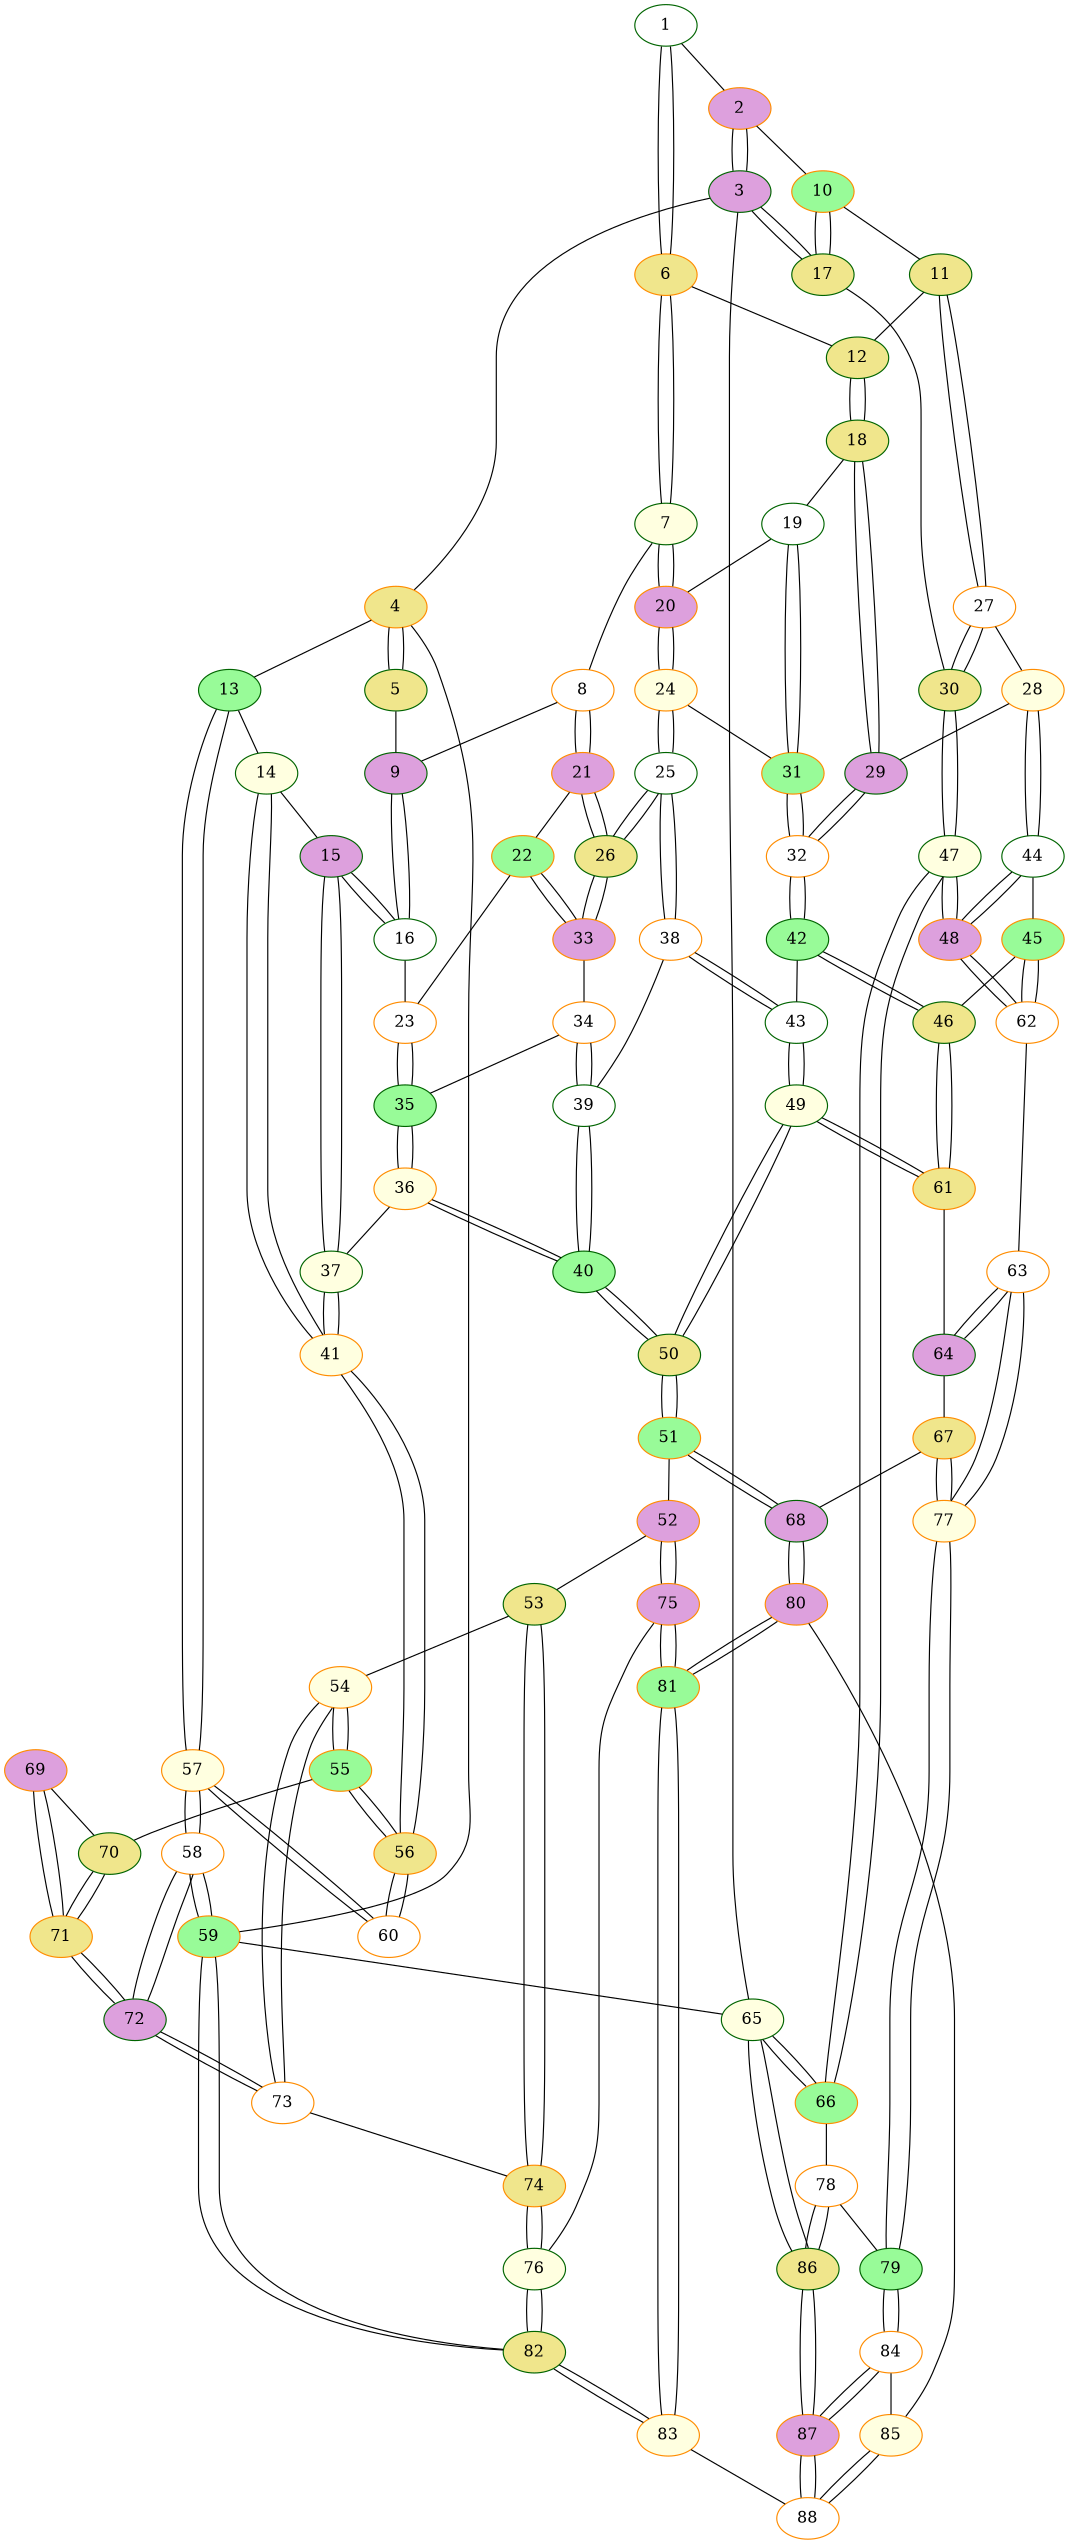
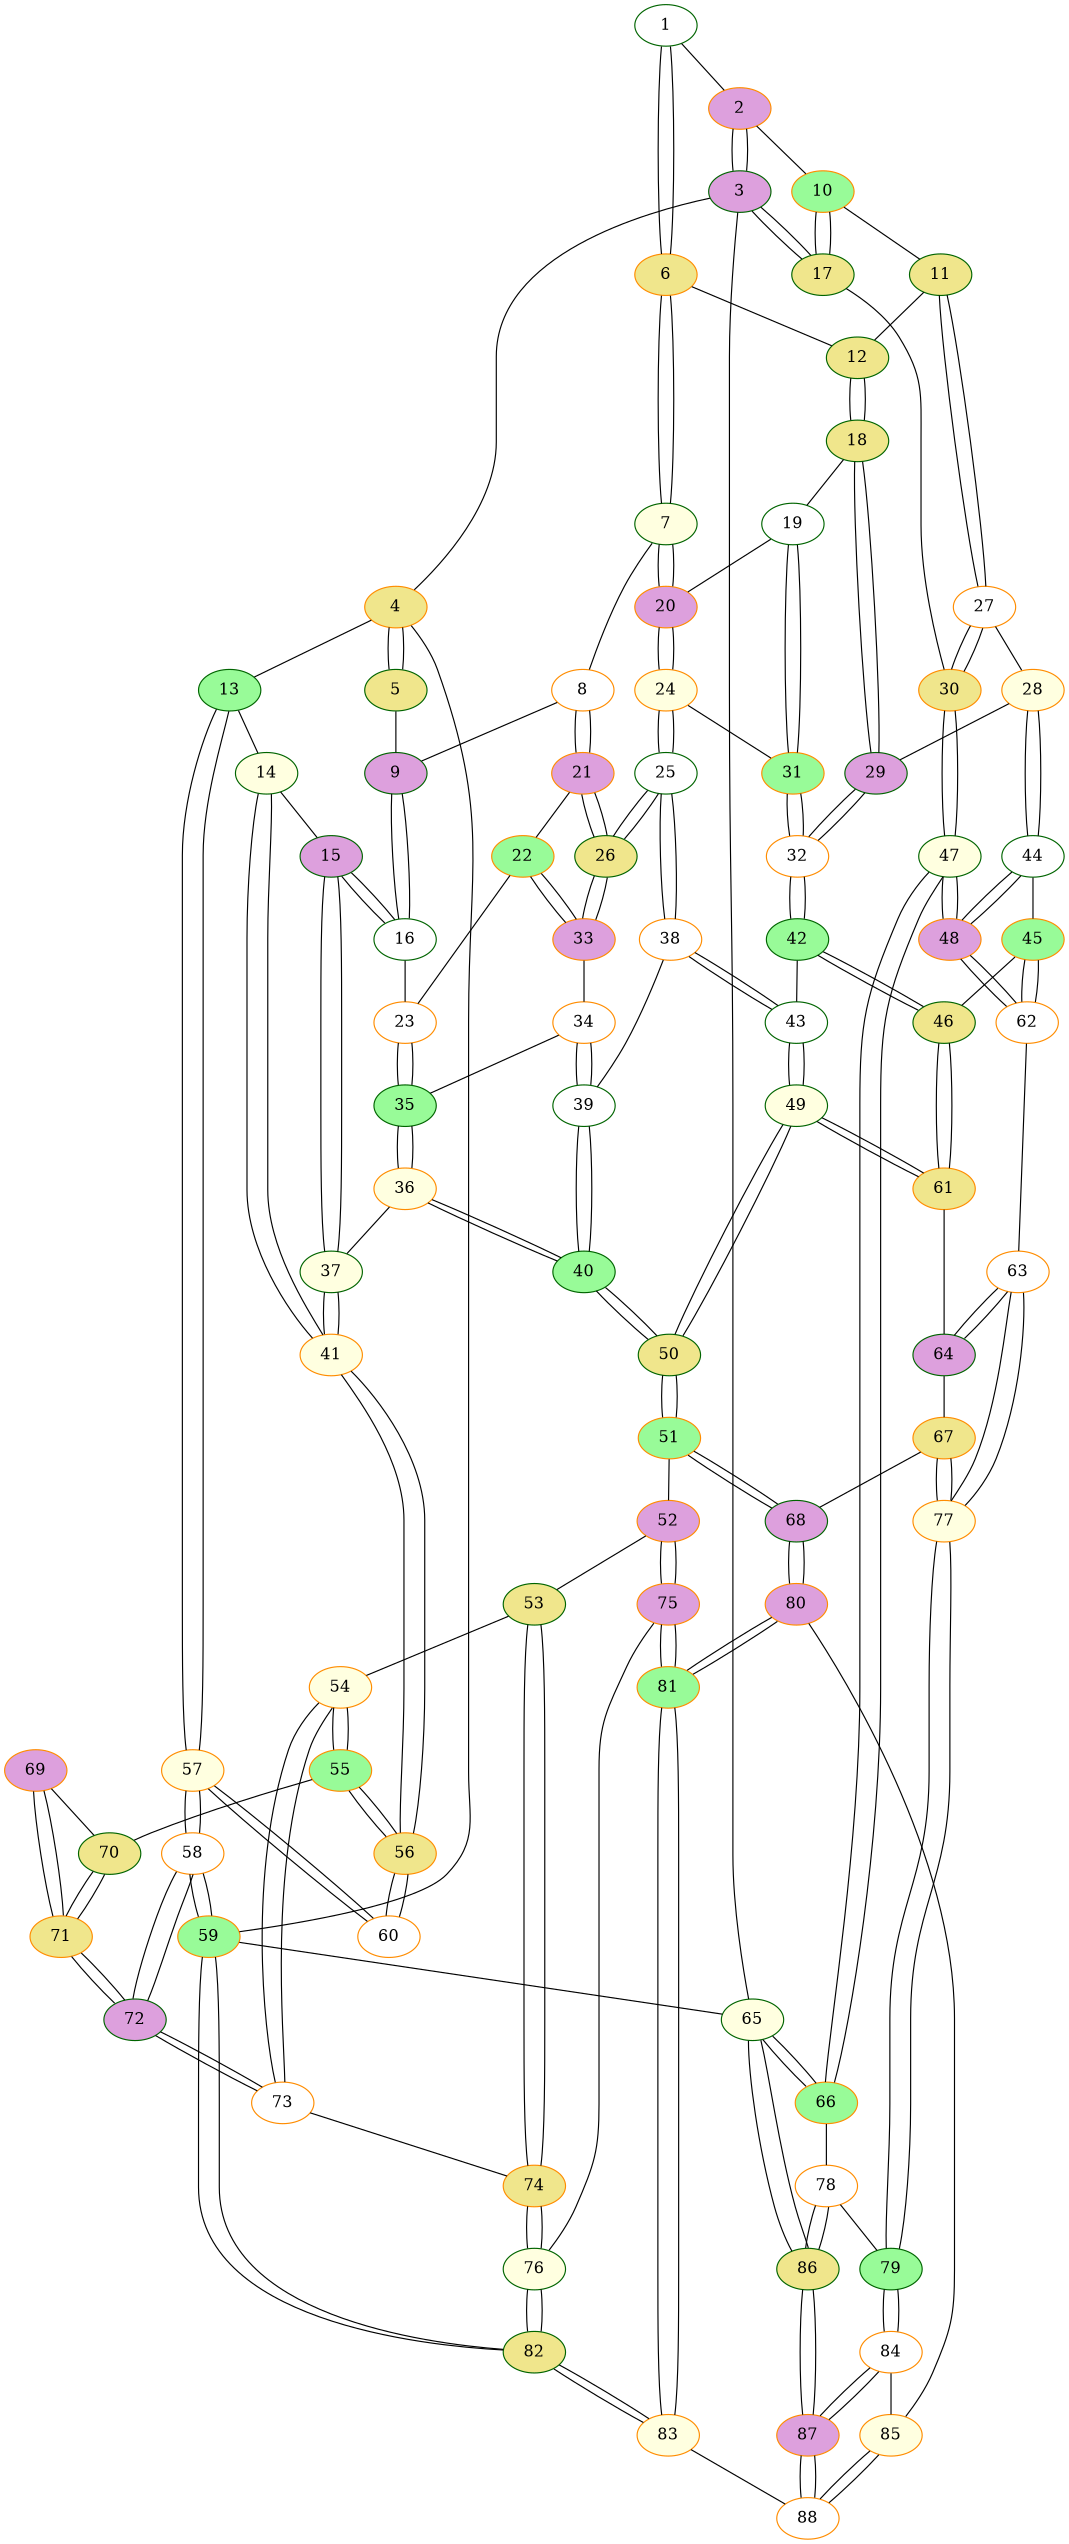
node "30": color darkgreen -> darkorange
